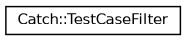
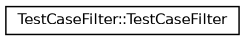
node "Catch::TestCaseFilter": label "Catch::TestCaseFilter" -> "TestCaseFilter::TestCaseFilter"
